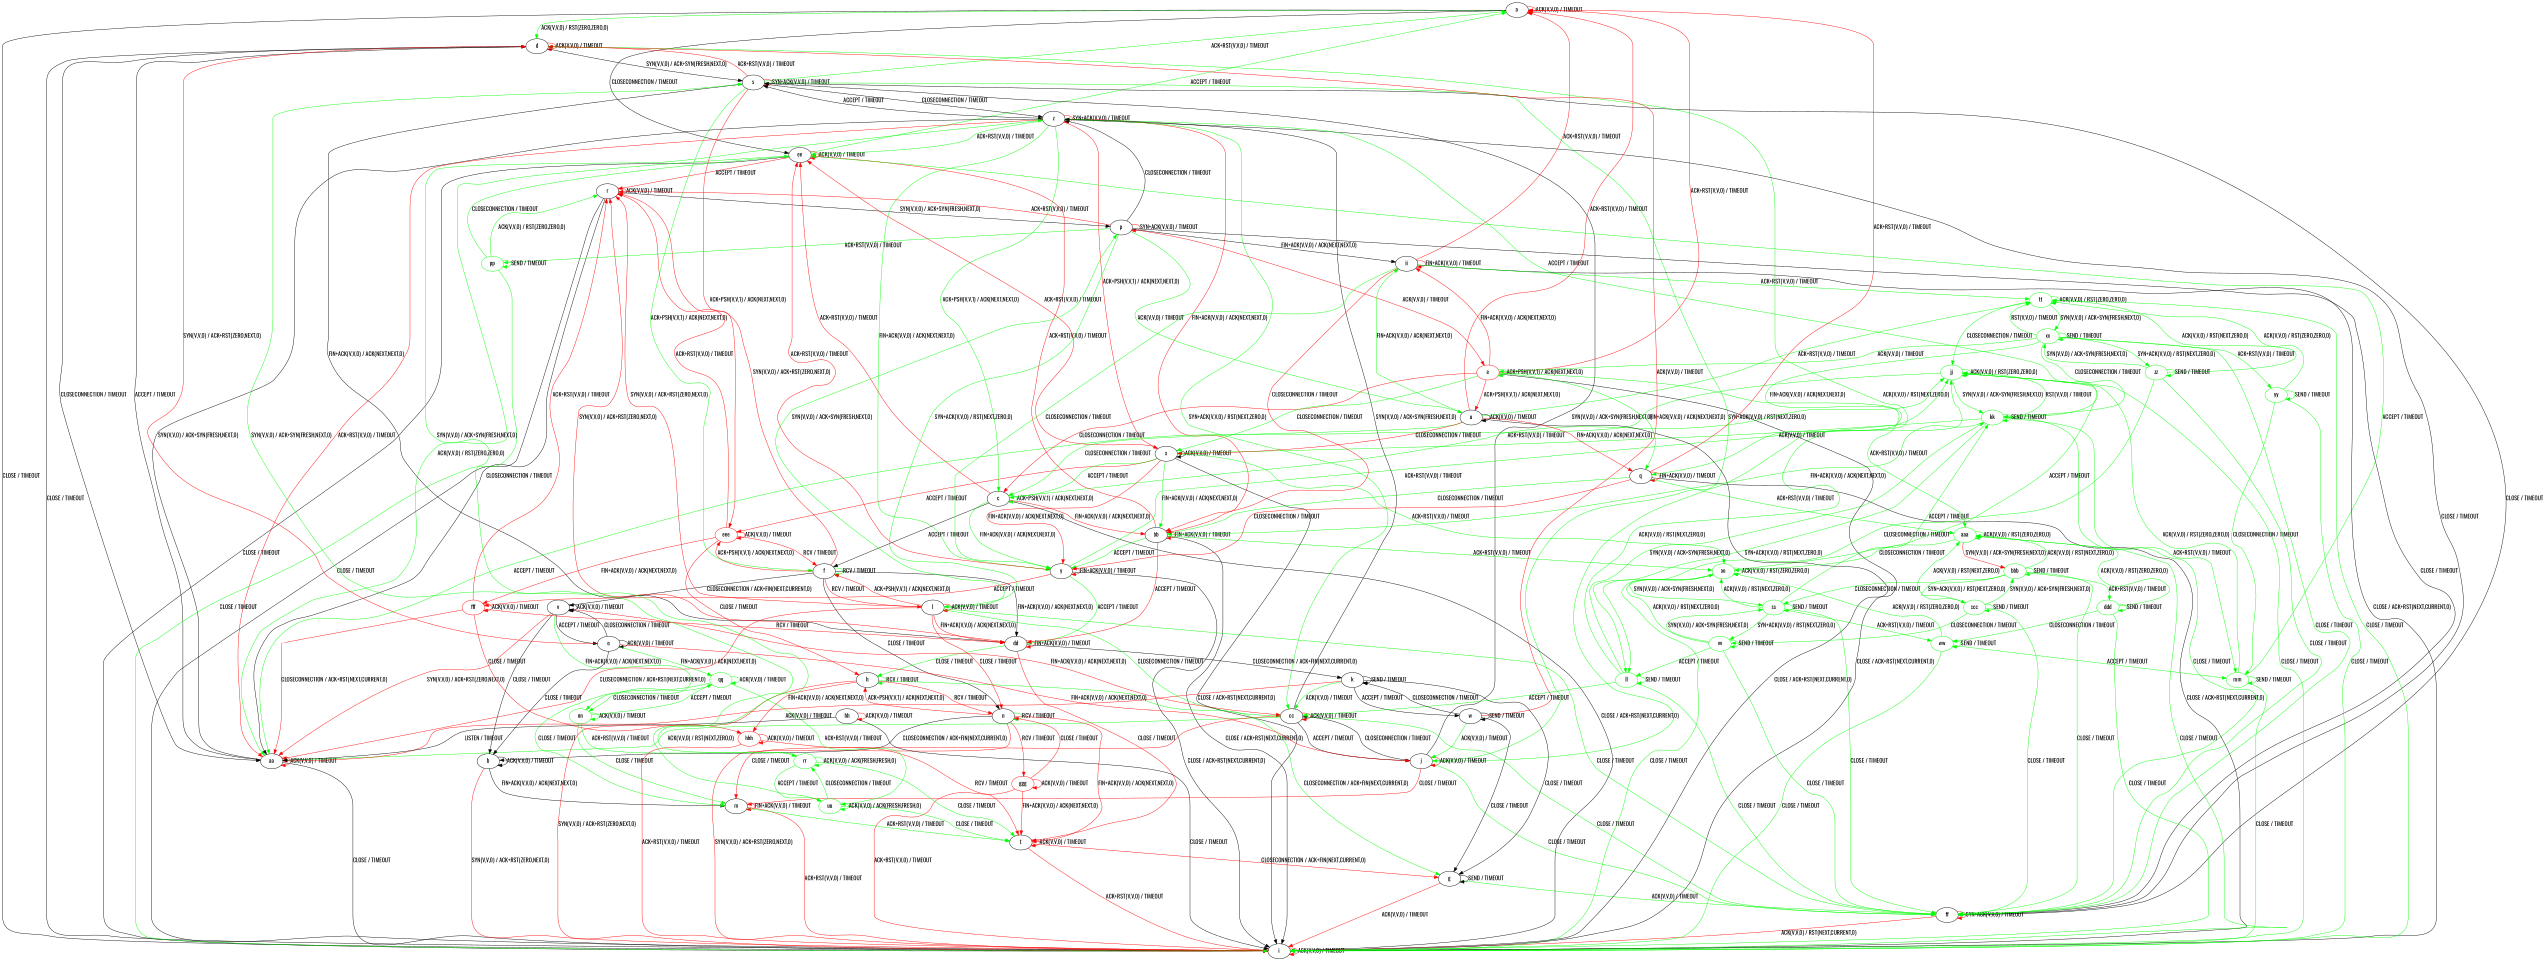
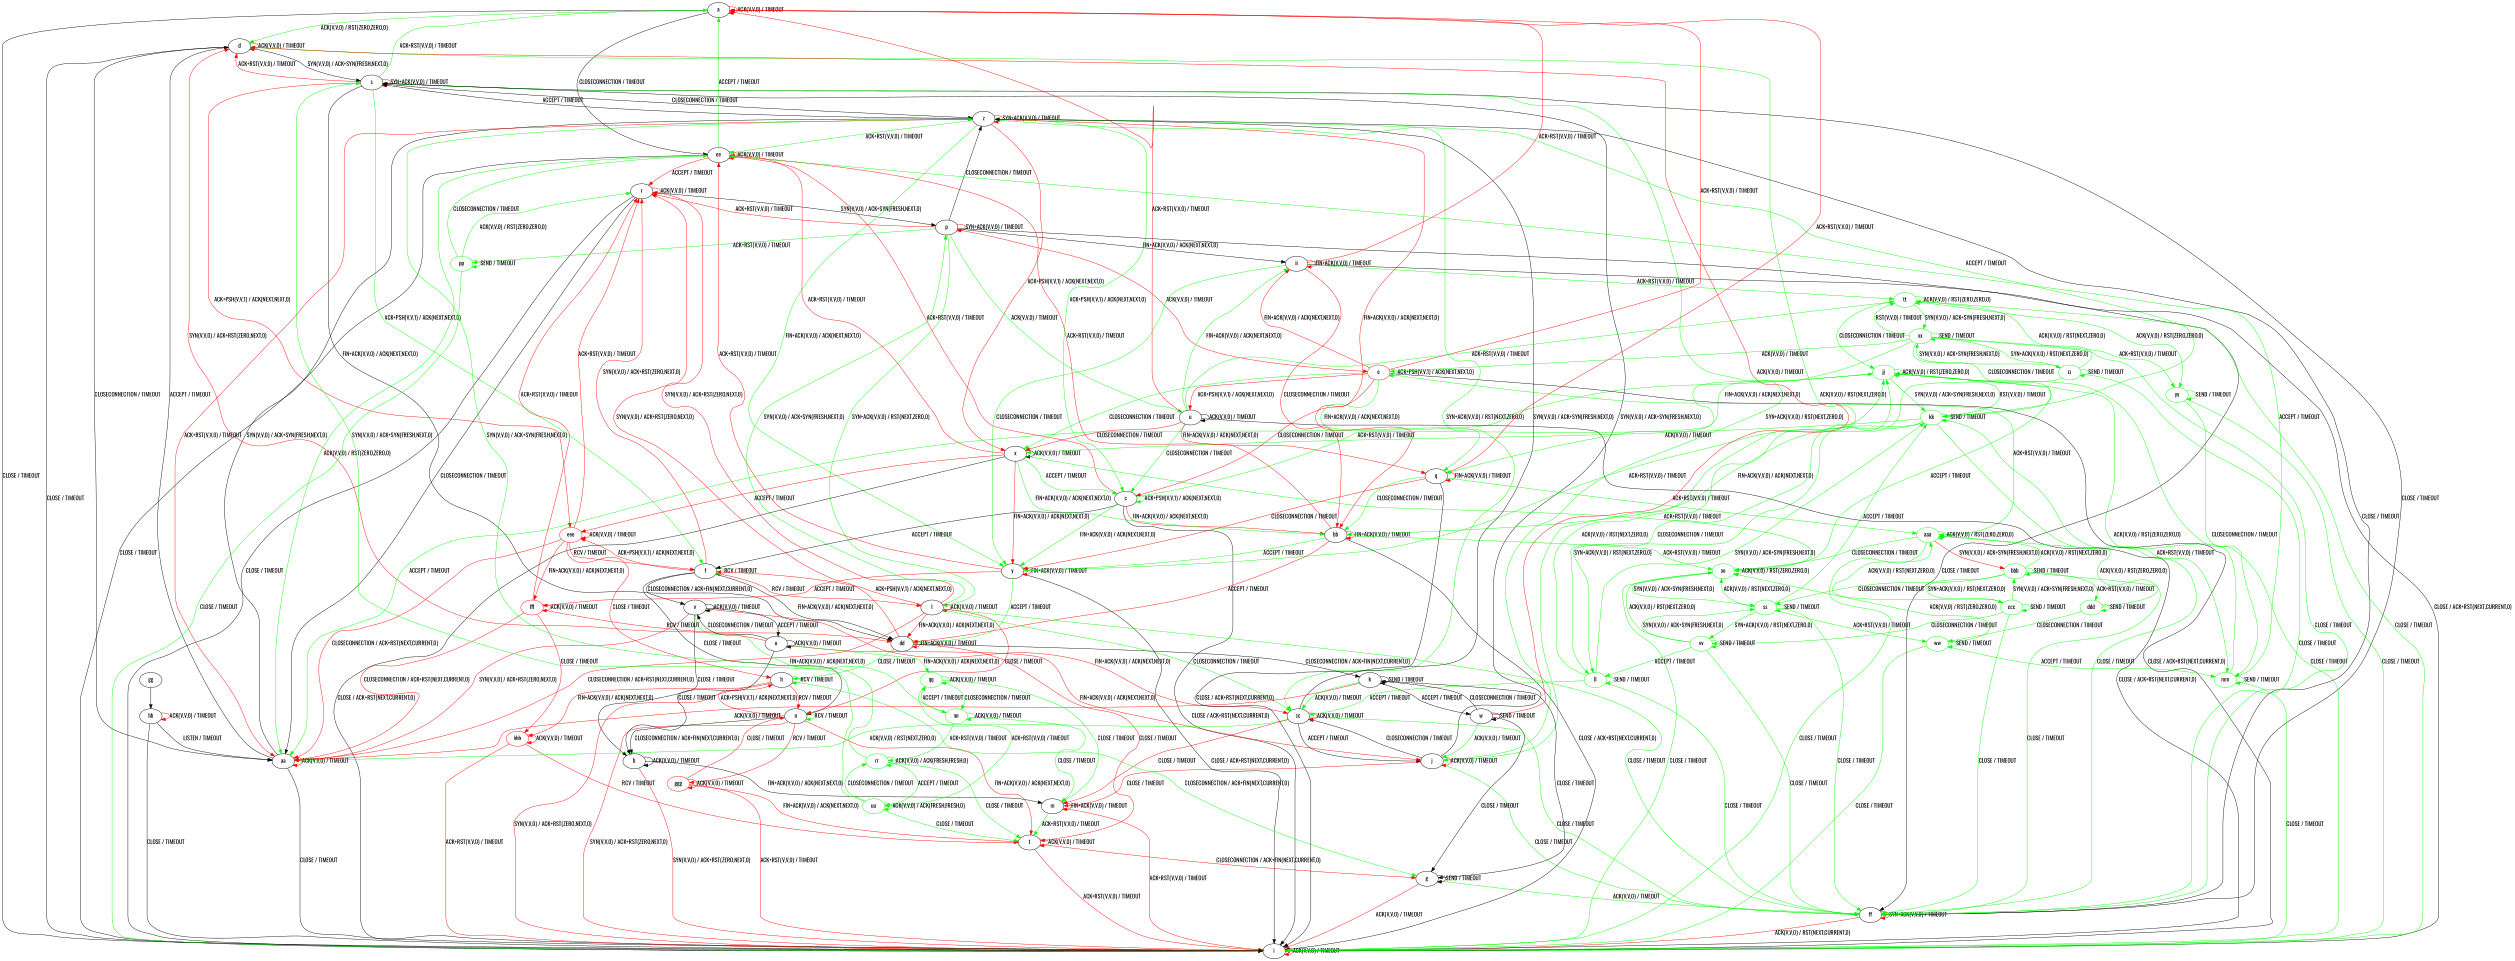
edge "yy" -> "tt": reversed
edge "eee" -> "aa": added, label "CLOSECONNECTION / ACK+RST(NEXT,CURRENT,0)"
node "gg": added
edge "ddd" -> "i": removed, label "CLOSE / TIMEOUT"
